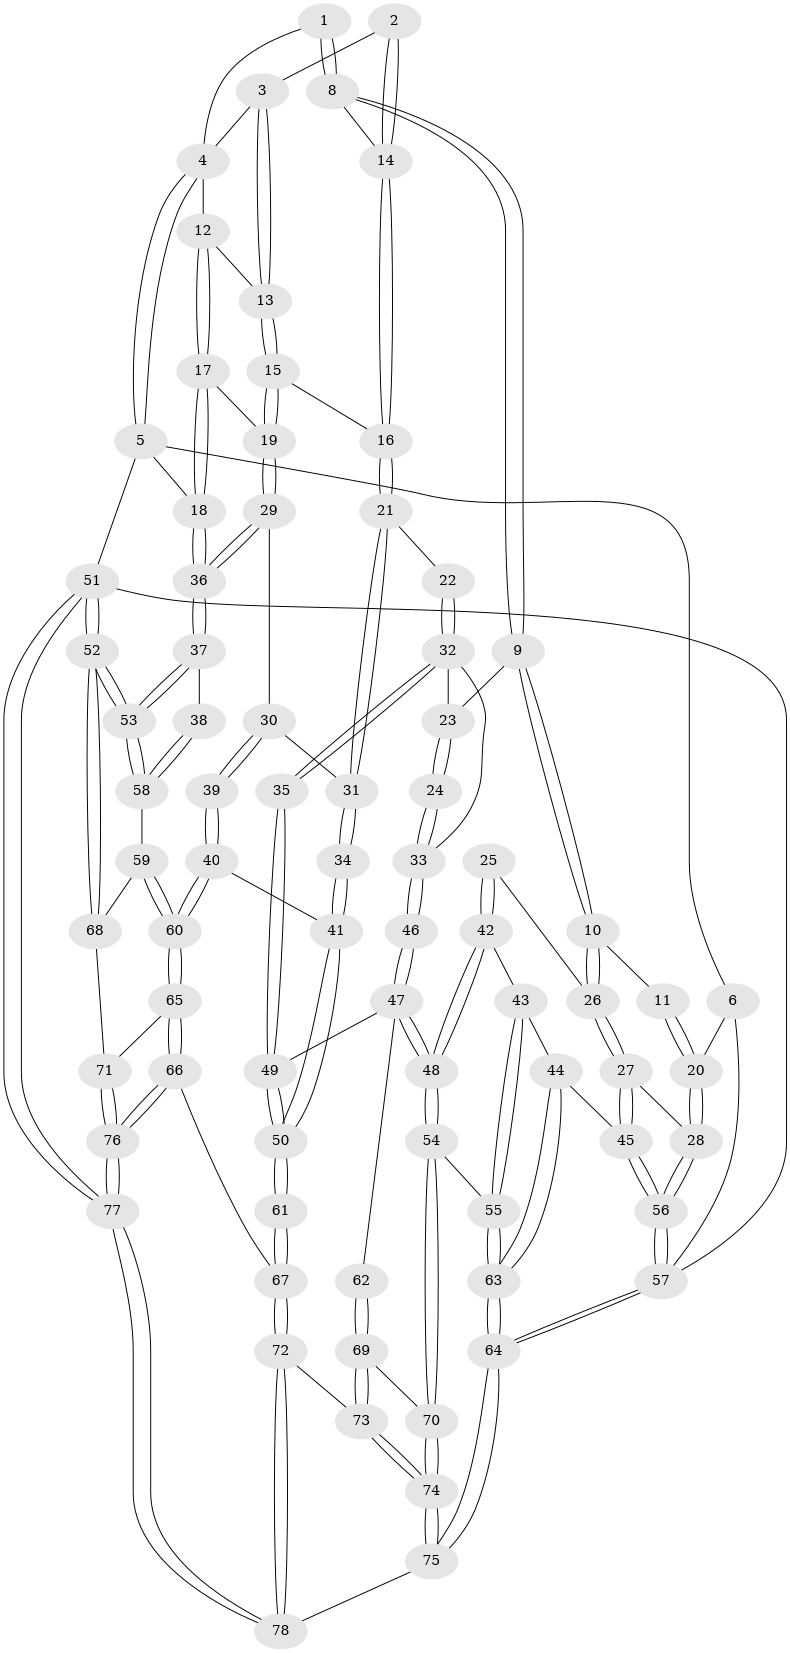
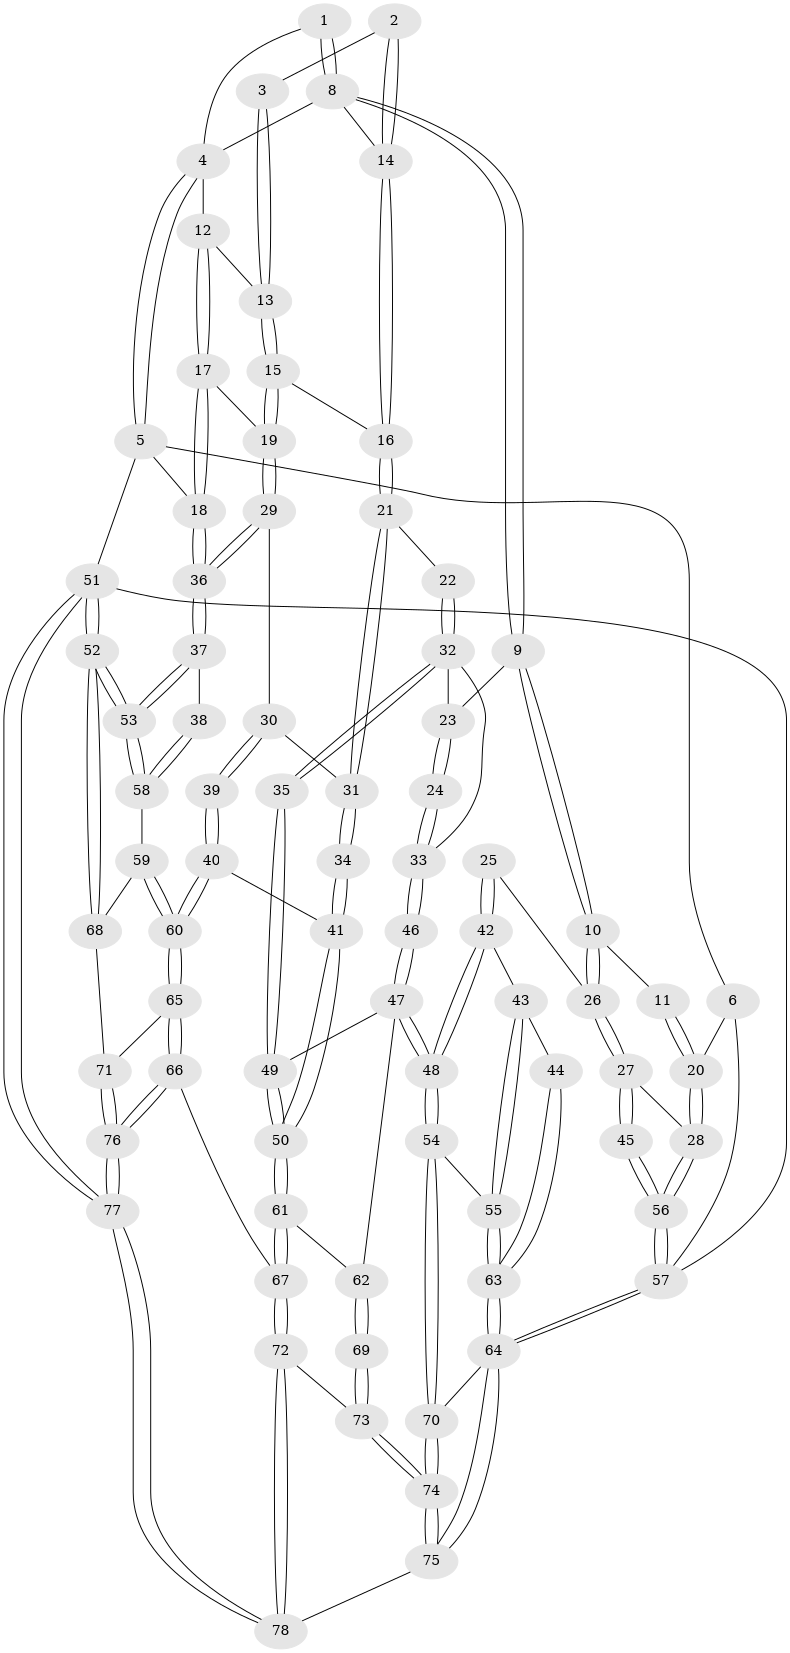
edge "3" -- "4": now "8" -- "4"
edge "44" -- "45": removed
edge "61" -- "62": added
edge "69" -- "70": now "64" -- "70"
